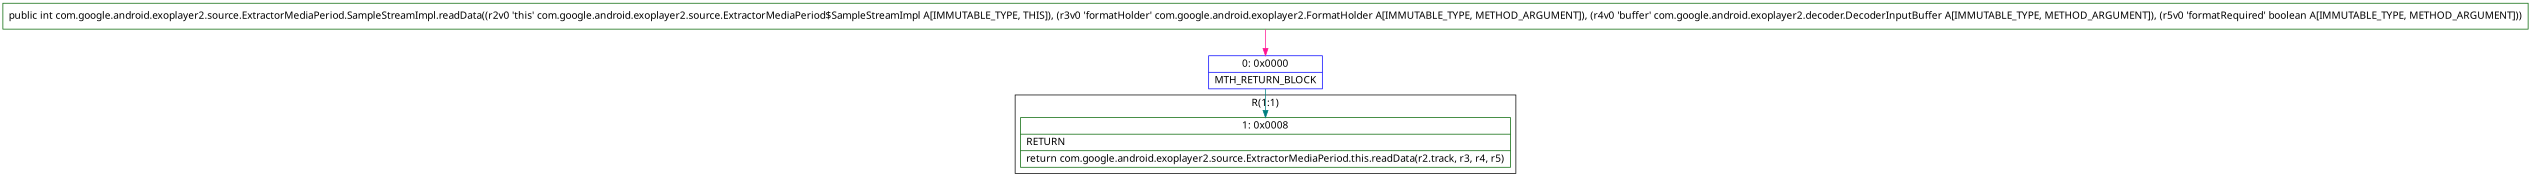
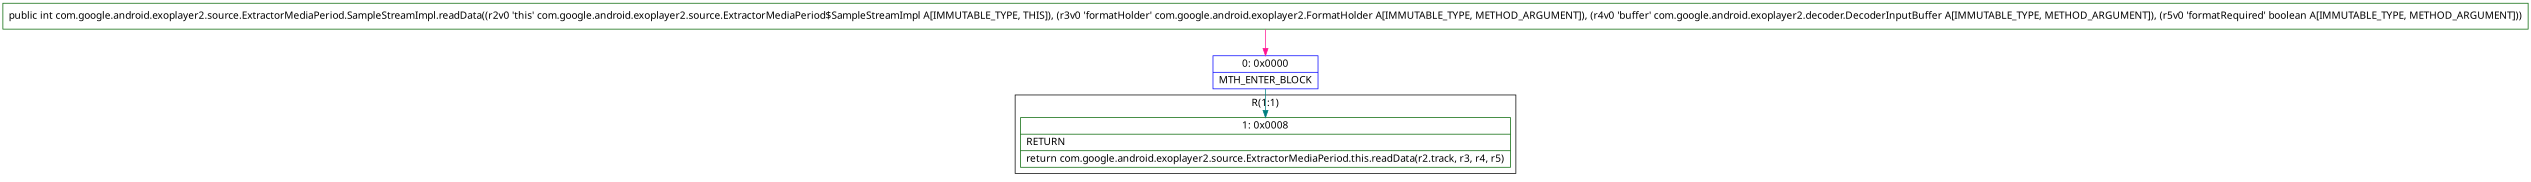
node "0: 0x0000": text "MTH_RETURN_BLOCK" -> "MTH_ENTER_BLOCK"
